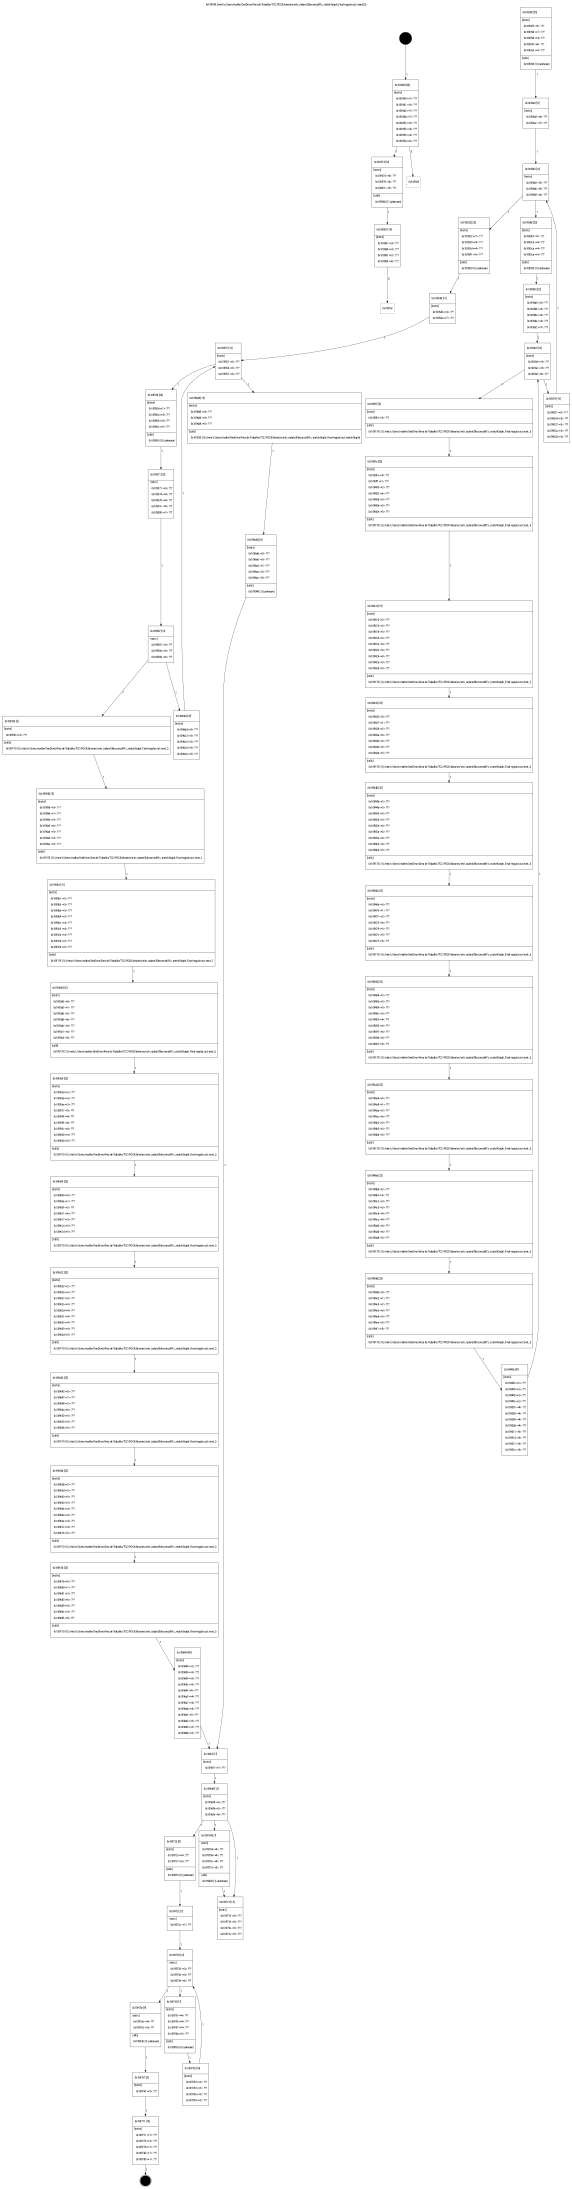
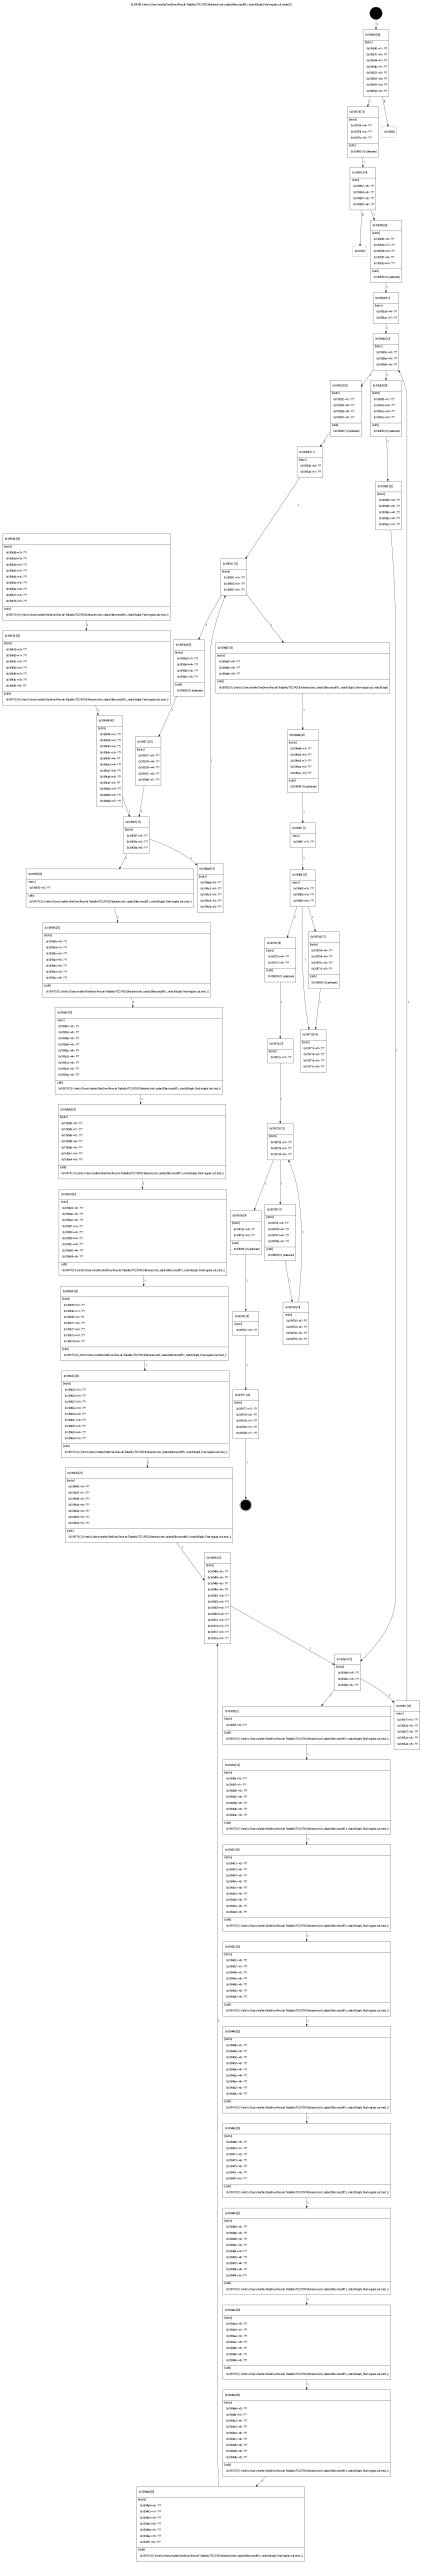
edge "0x109381 [14]" -> "0x10938f [25]": added, label "1"
edge "0x109642 [25]" -> "0x10965b [32]": now "0x109642 [25]" -> "0x1094f6 [41]"
edge "0x109694 [41]" -> "0x1096f1 [7]": now "0x109694 [41]" -> "0x109587 [12]"
